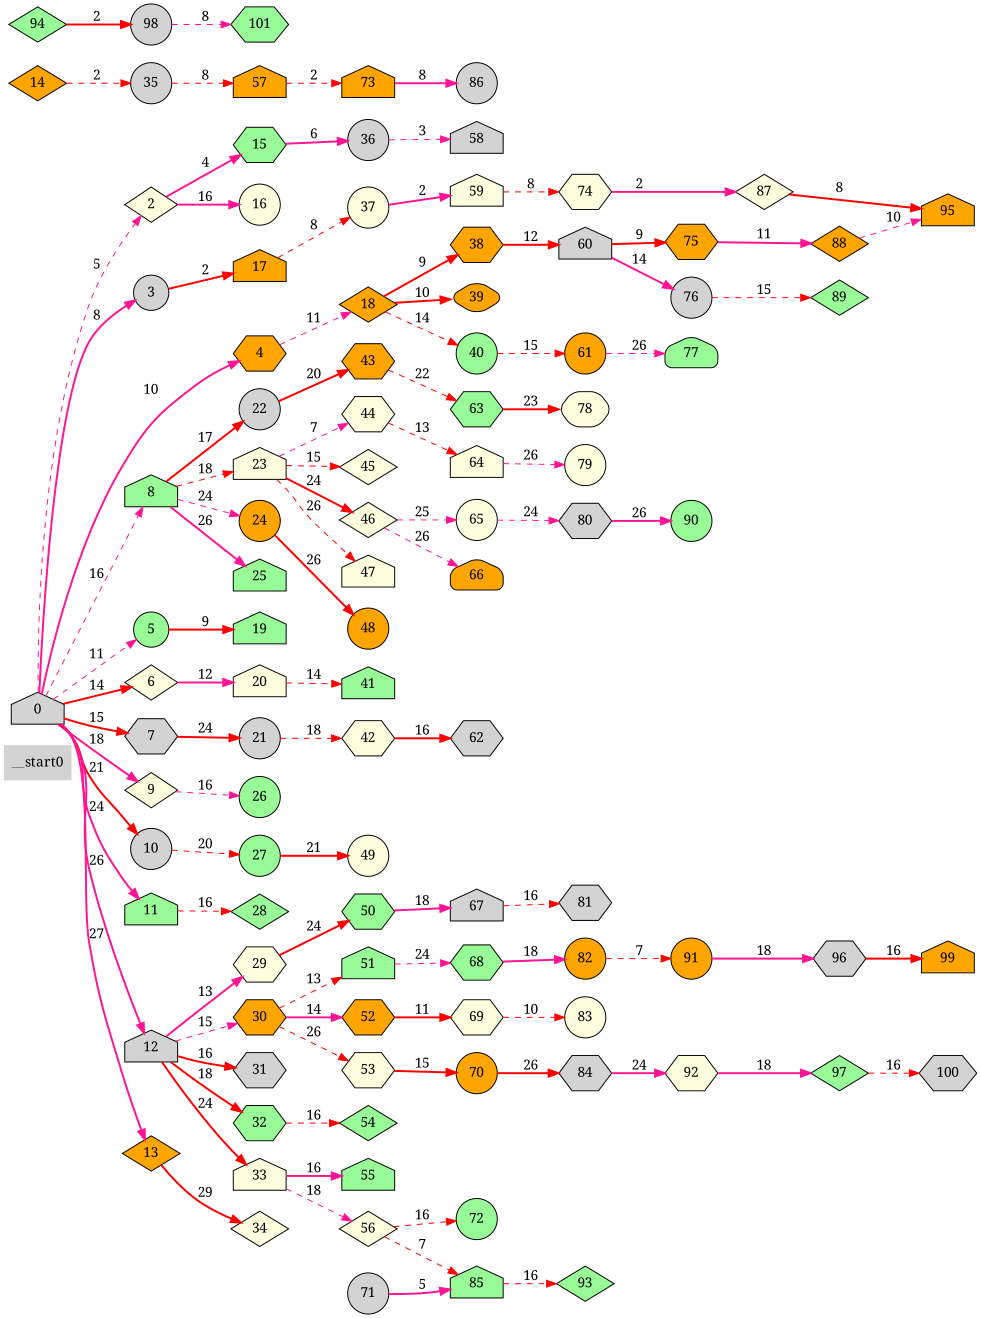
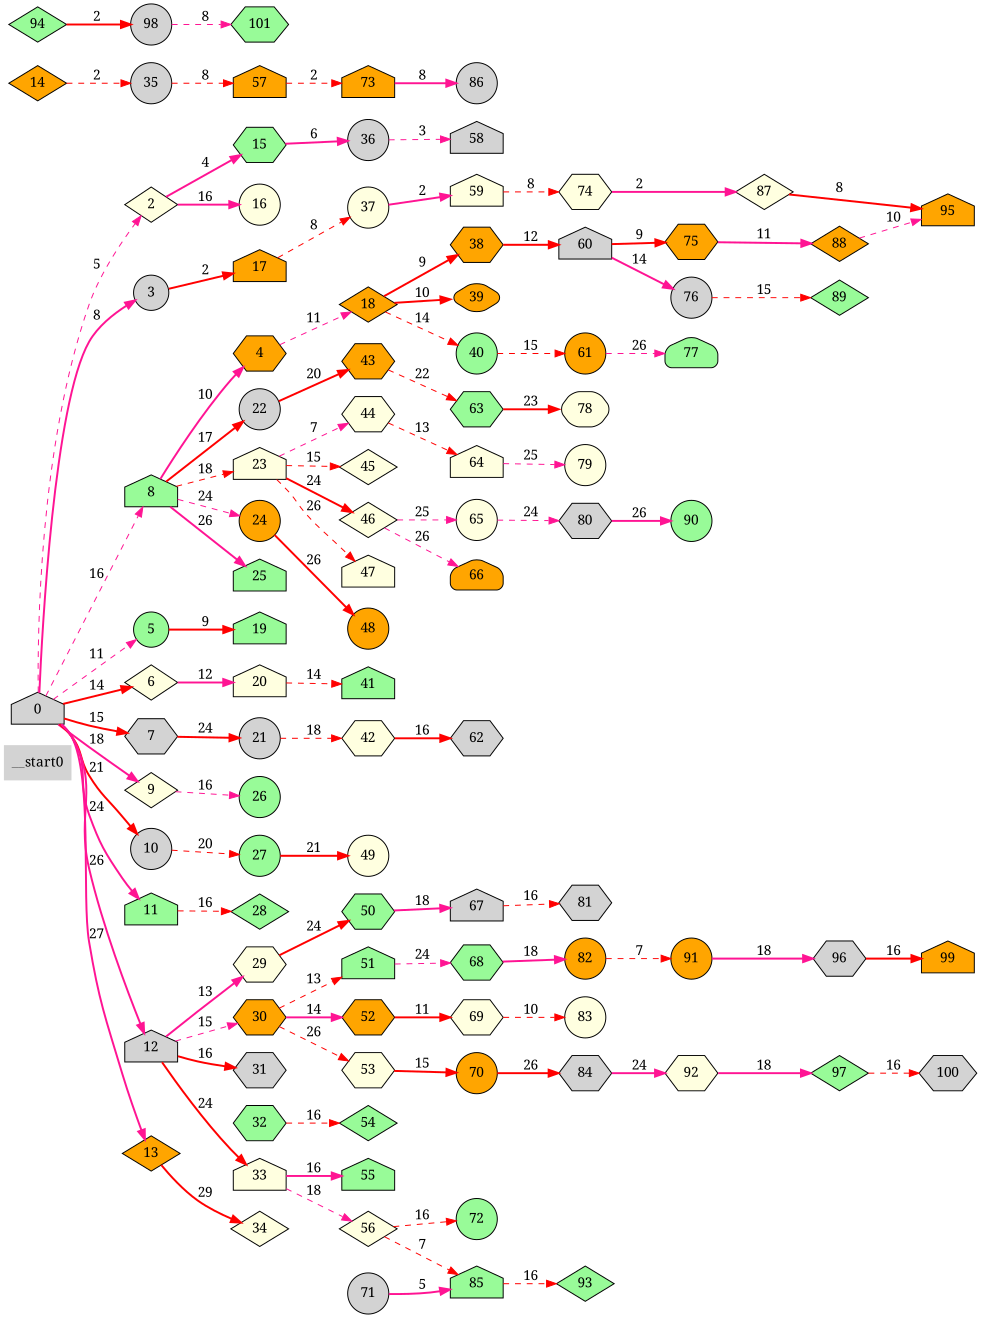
edge "64" -> "79": label "26" -> "25"
edge "0" -> "4": now "8" -> "4"
edge "12" -> "32": removed, label "18"
